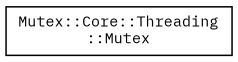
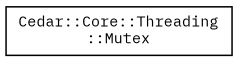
node "Mutex::Core::Threading ::Mutex": label "Mutex::Core::Threading ::Mutex" -> "Cedar::Core::Threading ::Mutex"
